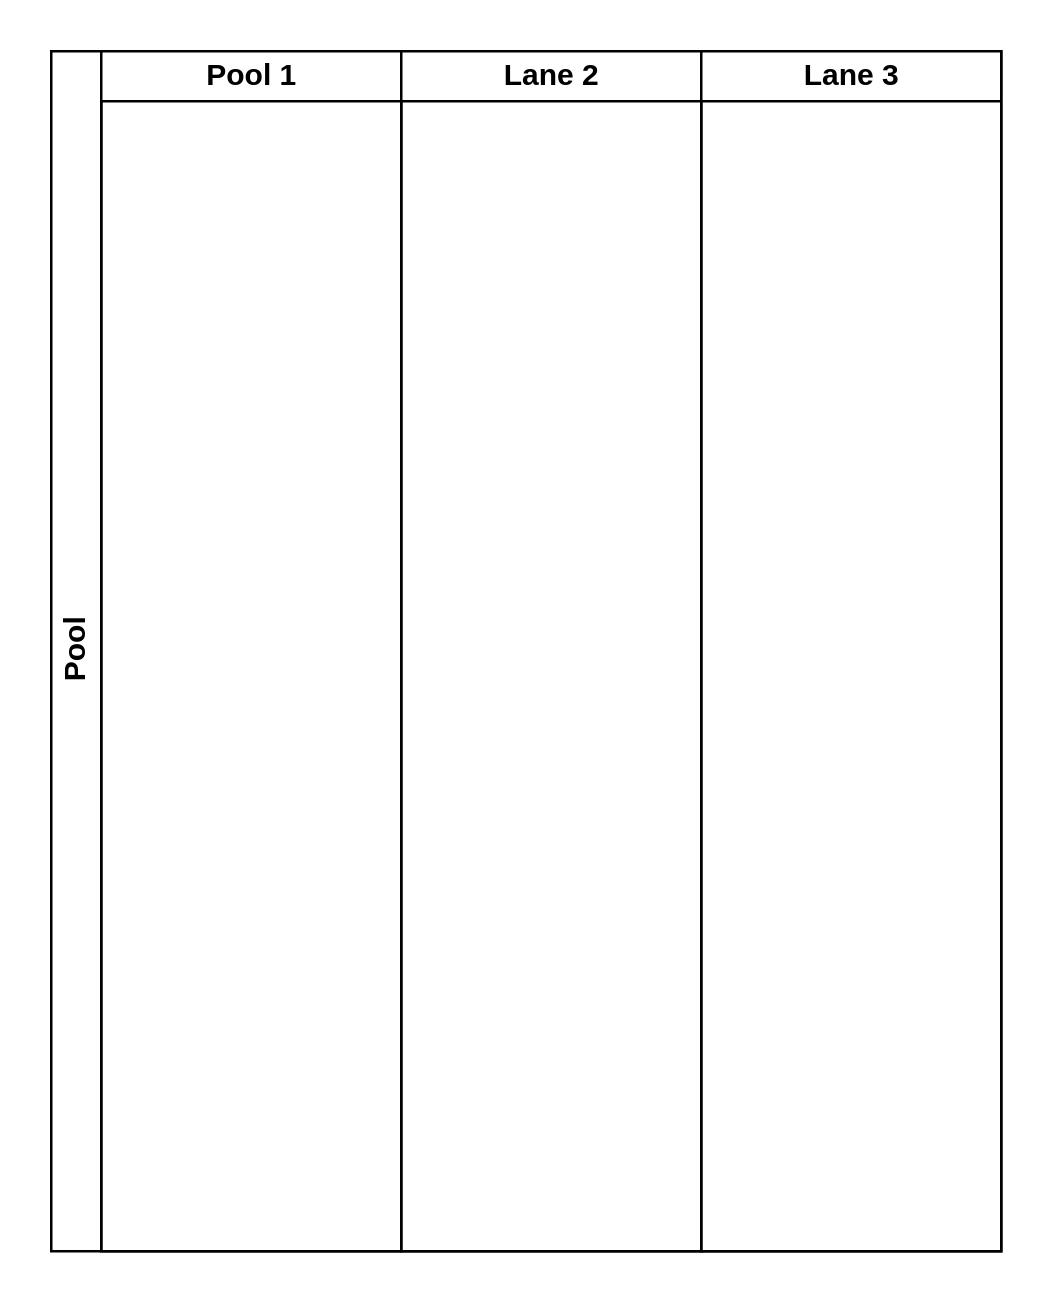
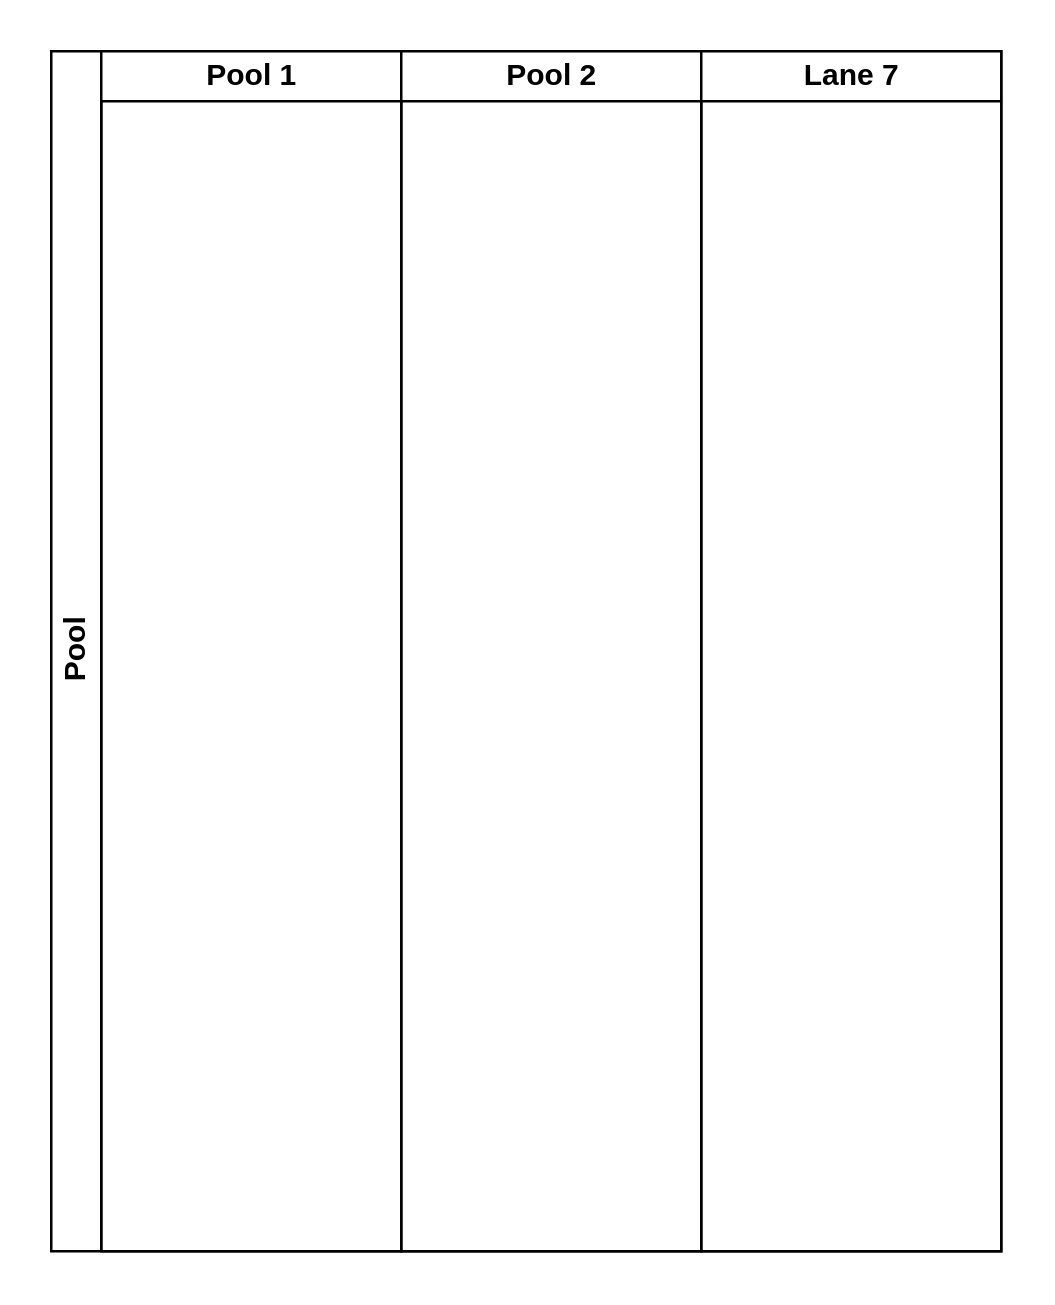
node "Lane 2": label "Lane 2" -> "Pool 2"
node "Lane 3": label "Lane 3" -> "Lane 7"
